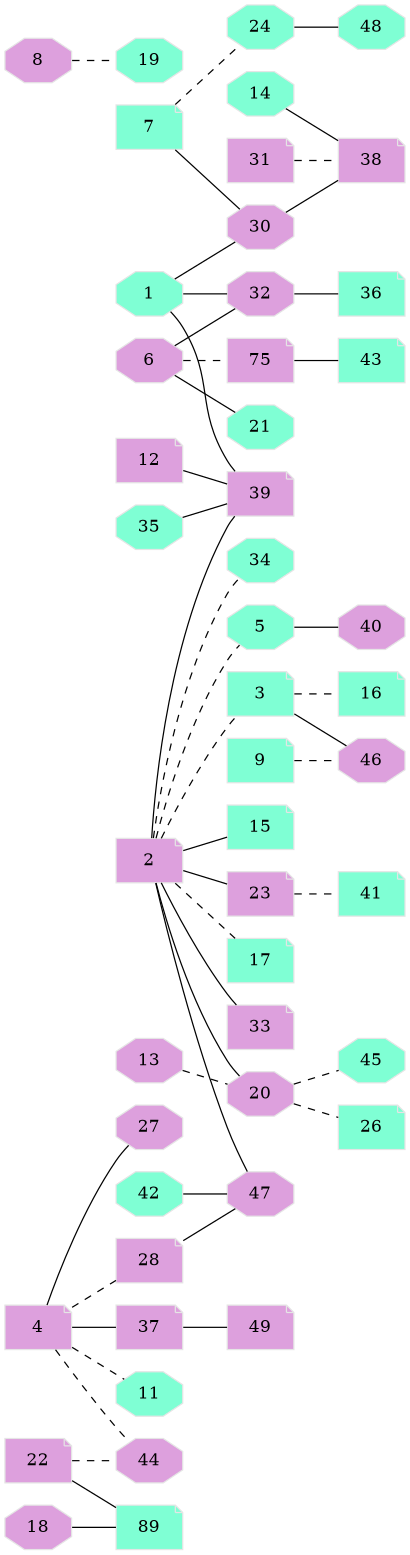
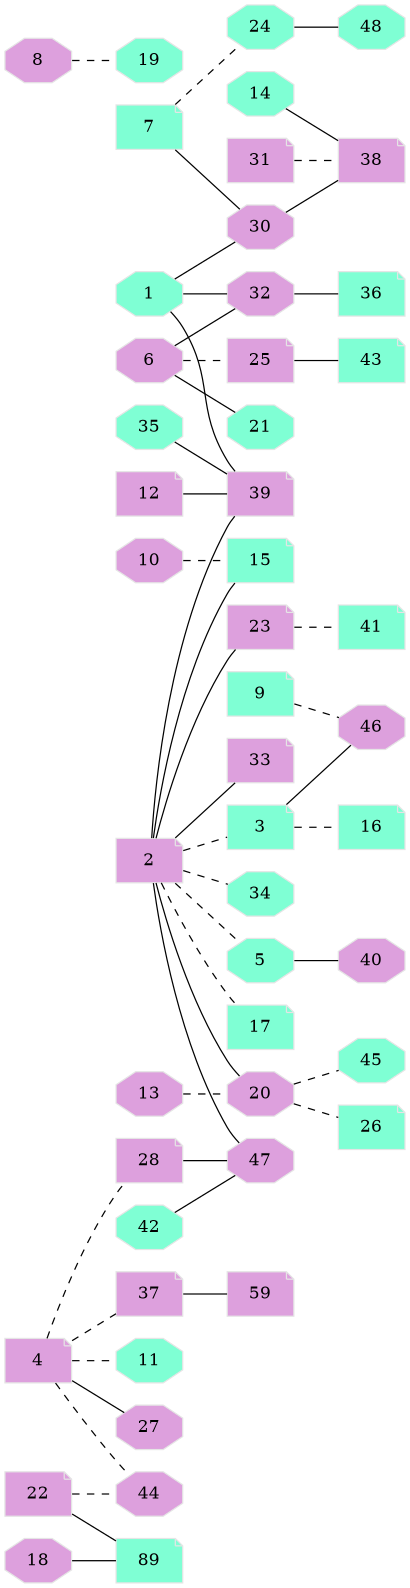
node "75": label "75" -> "25"
node "10": added
edge "4" -- "37": style solid -> dashed
node "49": label "49" -> "59"
